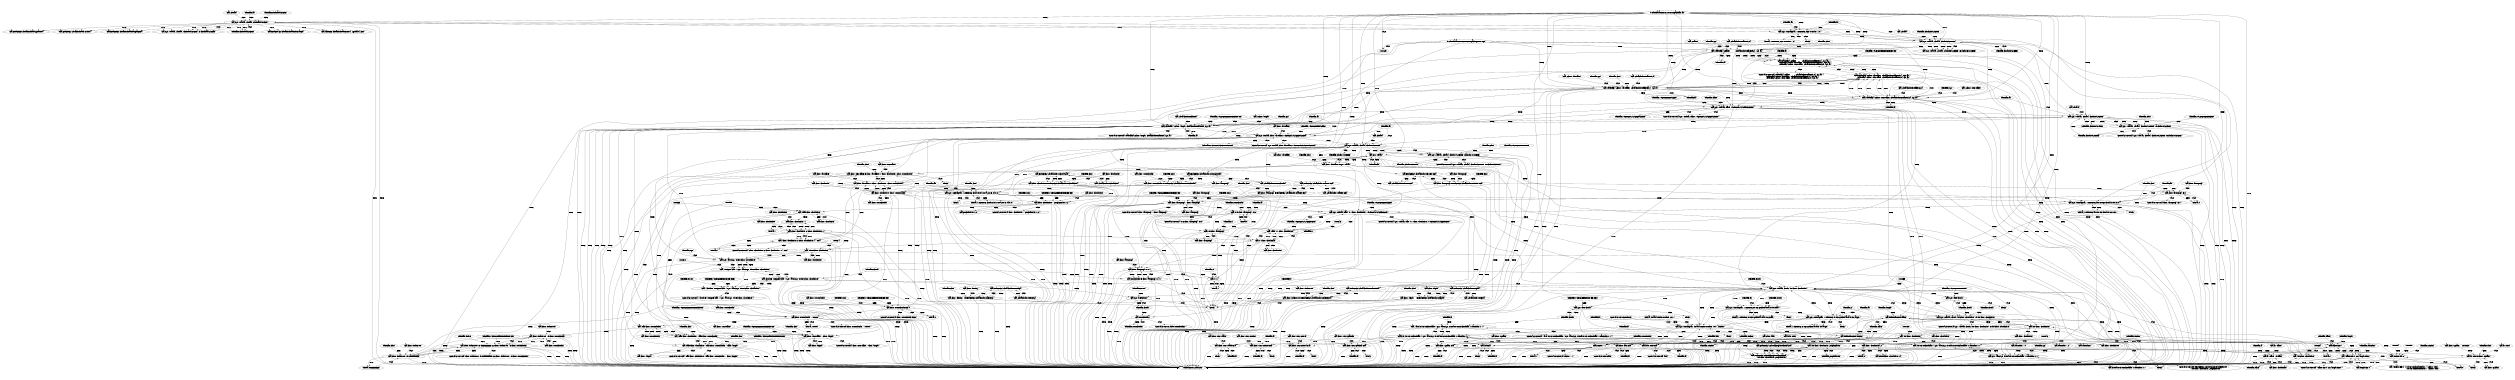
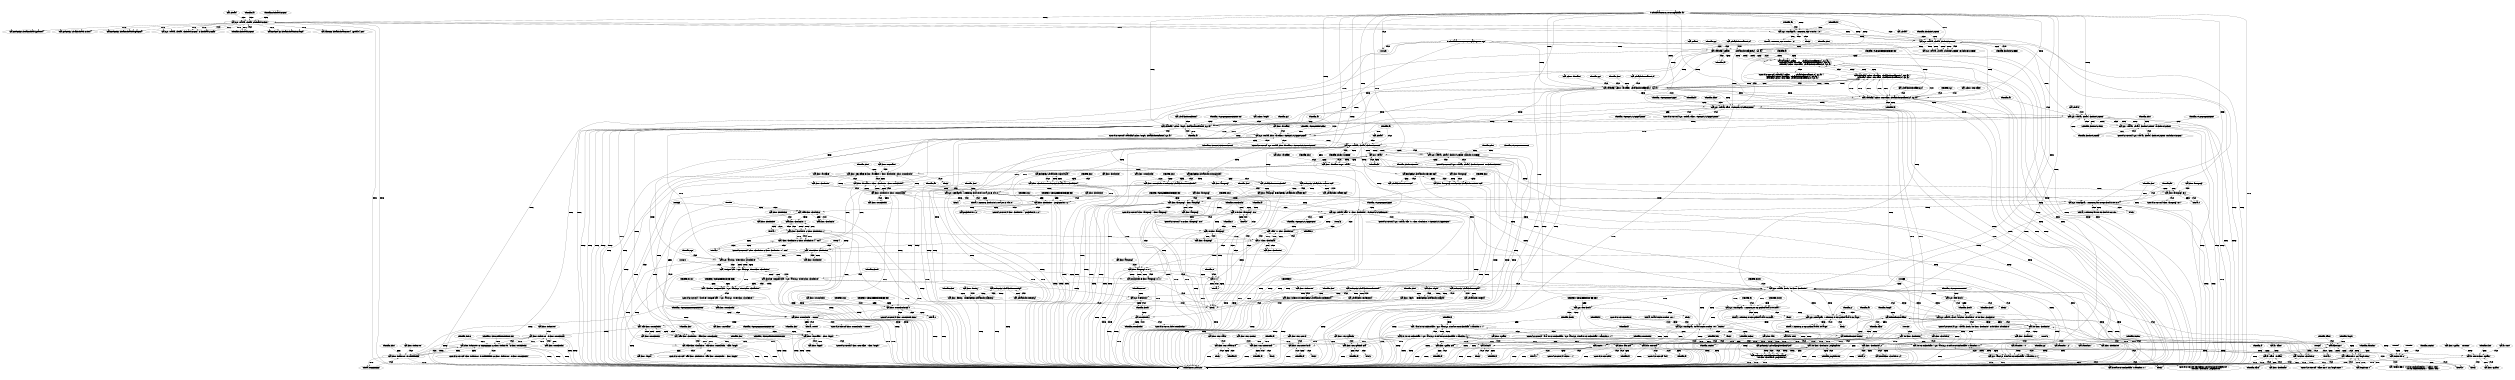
node "(Call,&buf[chmhs1_ChunkSize])": removed
node "(Call,&buf[chmhs1_IndexRoot])": added
